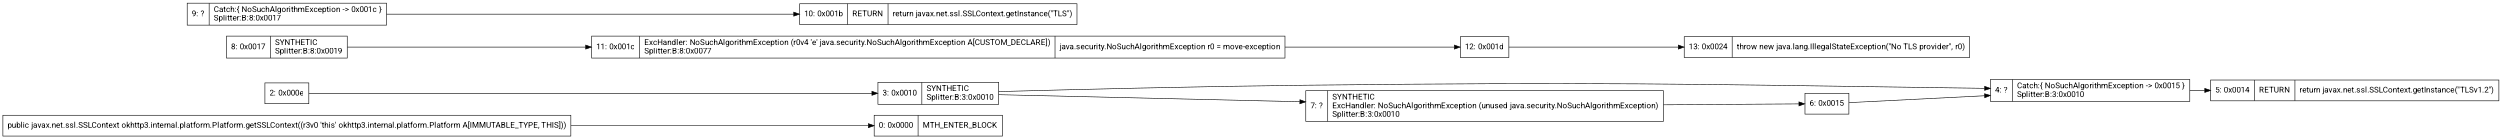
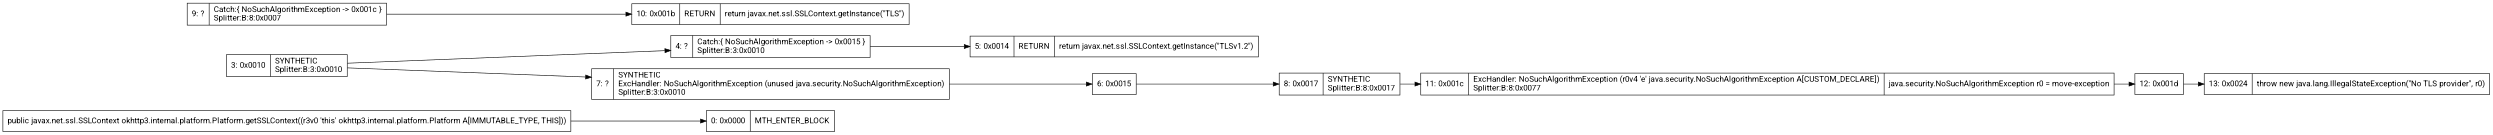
node "9: ?": text "Splitter:B:8:0x0017" -> "Splitter:B:8:0x0007"
node "8: 0x0017": text "Splitter:B:8:0x0019" -> "Splitter:B:8:0x0017"
node "2: 0x000e": removed
edge "6: 0x0015" -> "4: ?": now "6: 0x0015" -> "8: 0x0017"
